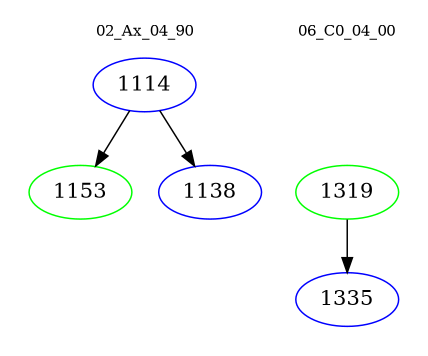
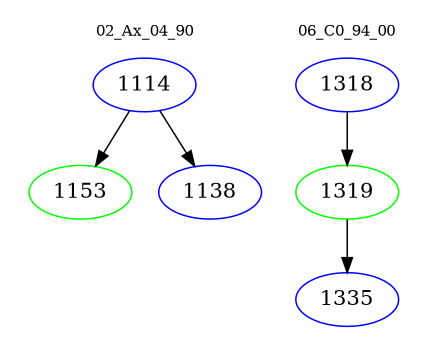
cluster "06_C0_04_00": label "06_C0_04_00" -> "06_C0_94_00"
node "1318": added
